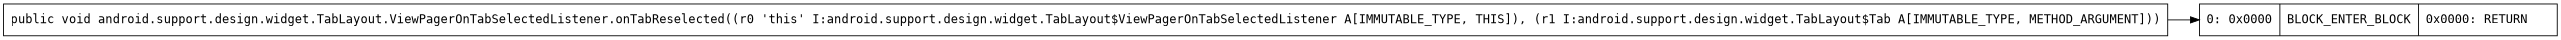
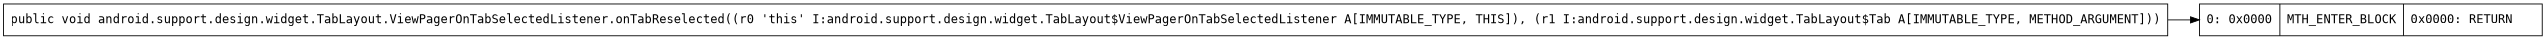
node "0: 0x0000": text "BLOCK_ENTER_BLOCK" -> "MTH_ENTER_BLOCK"
